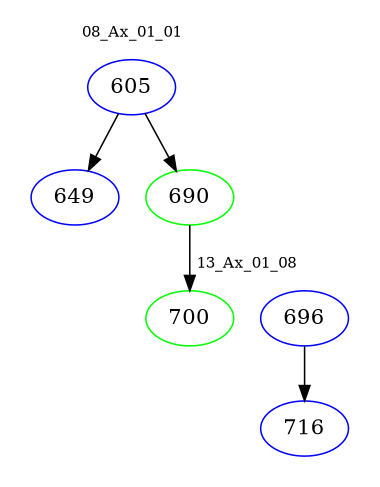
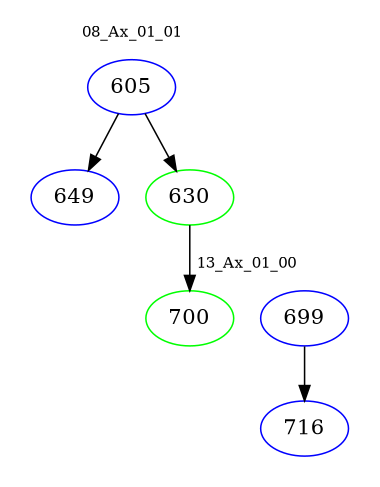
node "690": label "690" -> "630"
cluster "13_Ax_01_08": label "13_Ax_01_08" -> "13_Ax_01_00"
node "696": label "696" -> "699"
